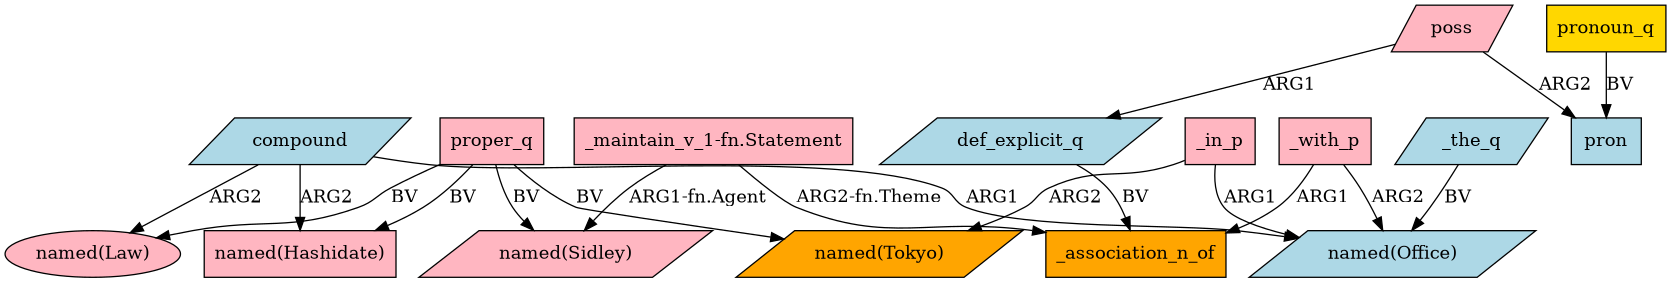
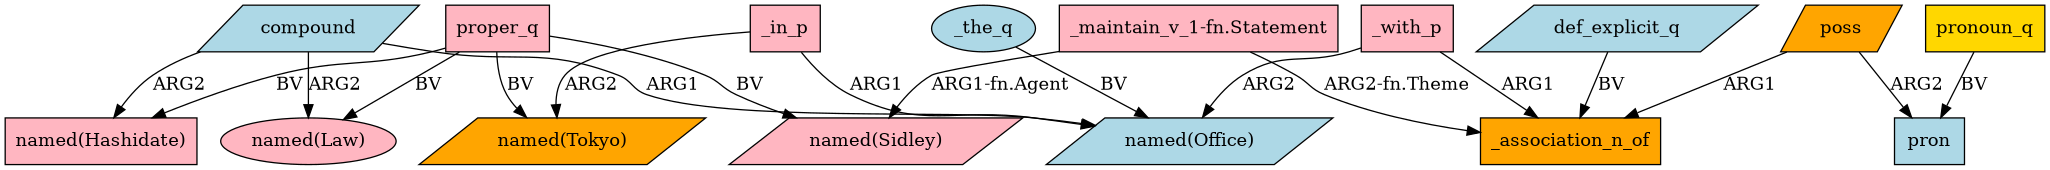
node "poss": fillcolor lightpink -> orange
edge "poss" -> "def_explicit_q": now "poss" -> "_association_n_of"
node "_the_q": shape parallelogram -> ellipse
